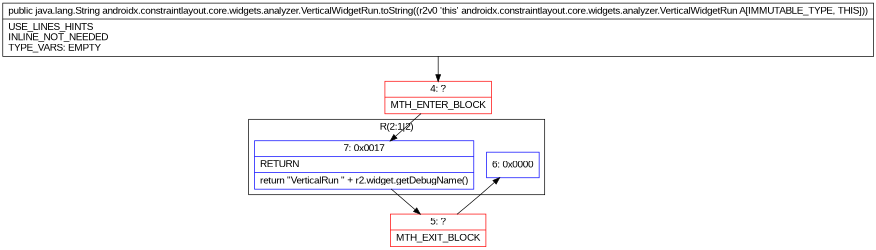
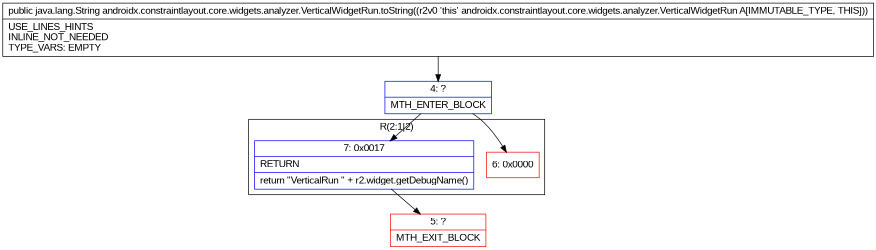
node "4: ?": color red -> blue
node "6: 0x0000": color blue -> red
edge "5: ?" -> "6: 0x0000": now "4: ?" -> "6: 0x0000"
